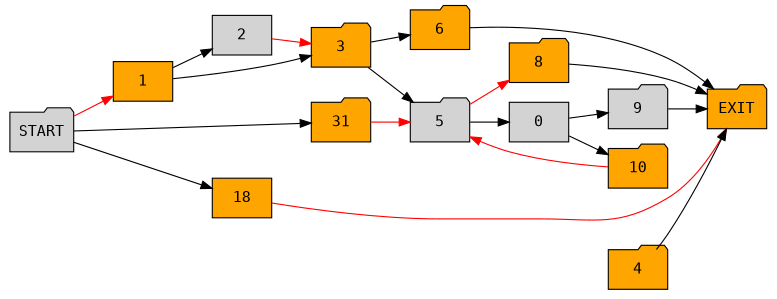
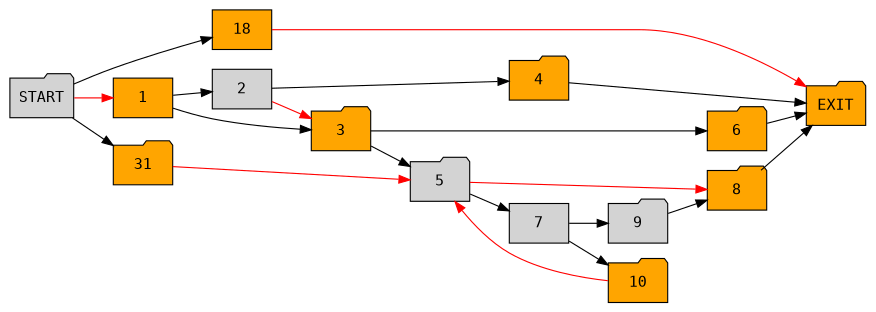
edge "2" -> "4": added
edge "9" -> "EXIT": now "9" -> "8"
node "0": label "0" -> "7"
